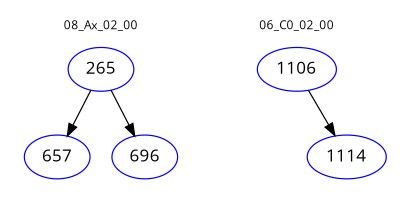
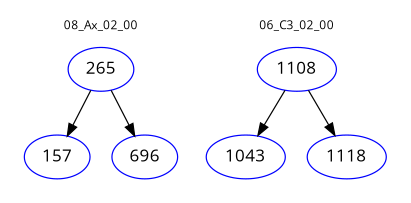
cluster "06_C0_02_00": label "06_C0_02_00" -> "06_C3_02_00"
node "1106": label "1106" -> "1108"
node "657": label "657" -> "157"
node "1043": added
node "1114": label "1114" -> "1118"
